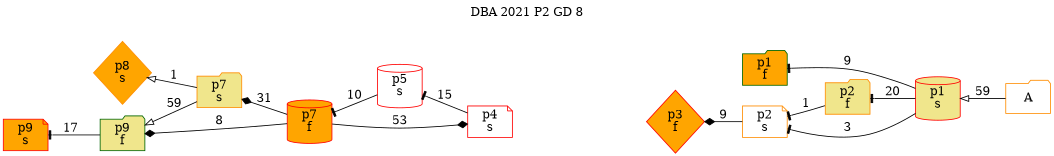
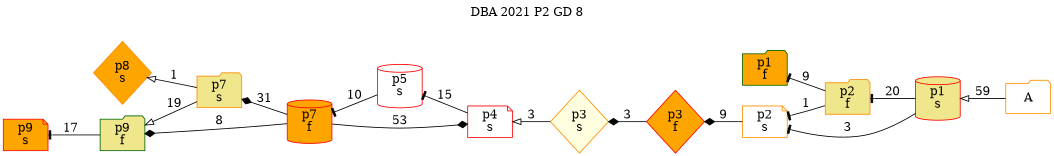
edge "p1 s" -> "p1 f": now "p2 f" -> "p1 f"
edge "p7 s" -> "p9 f": label "59" -> "19"
node "p3 s": added
